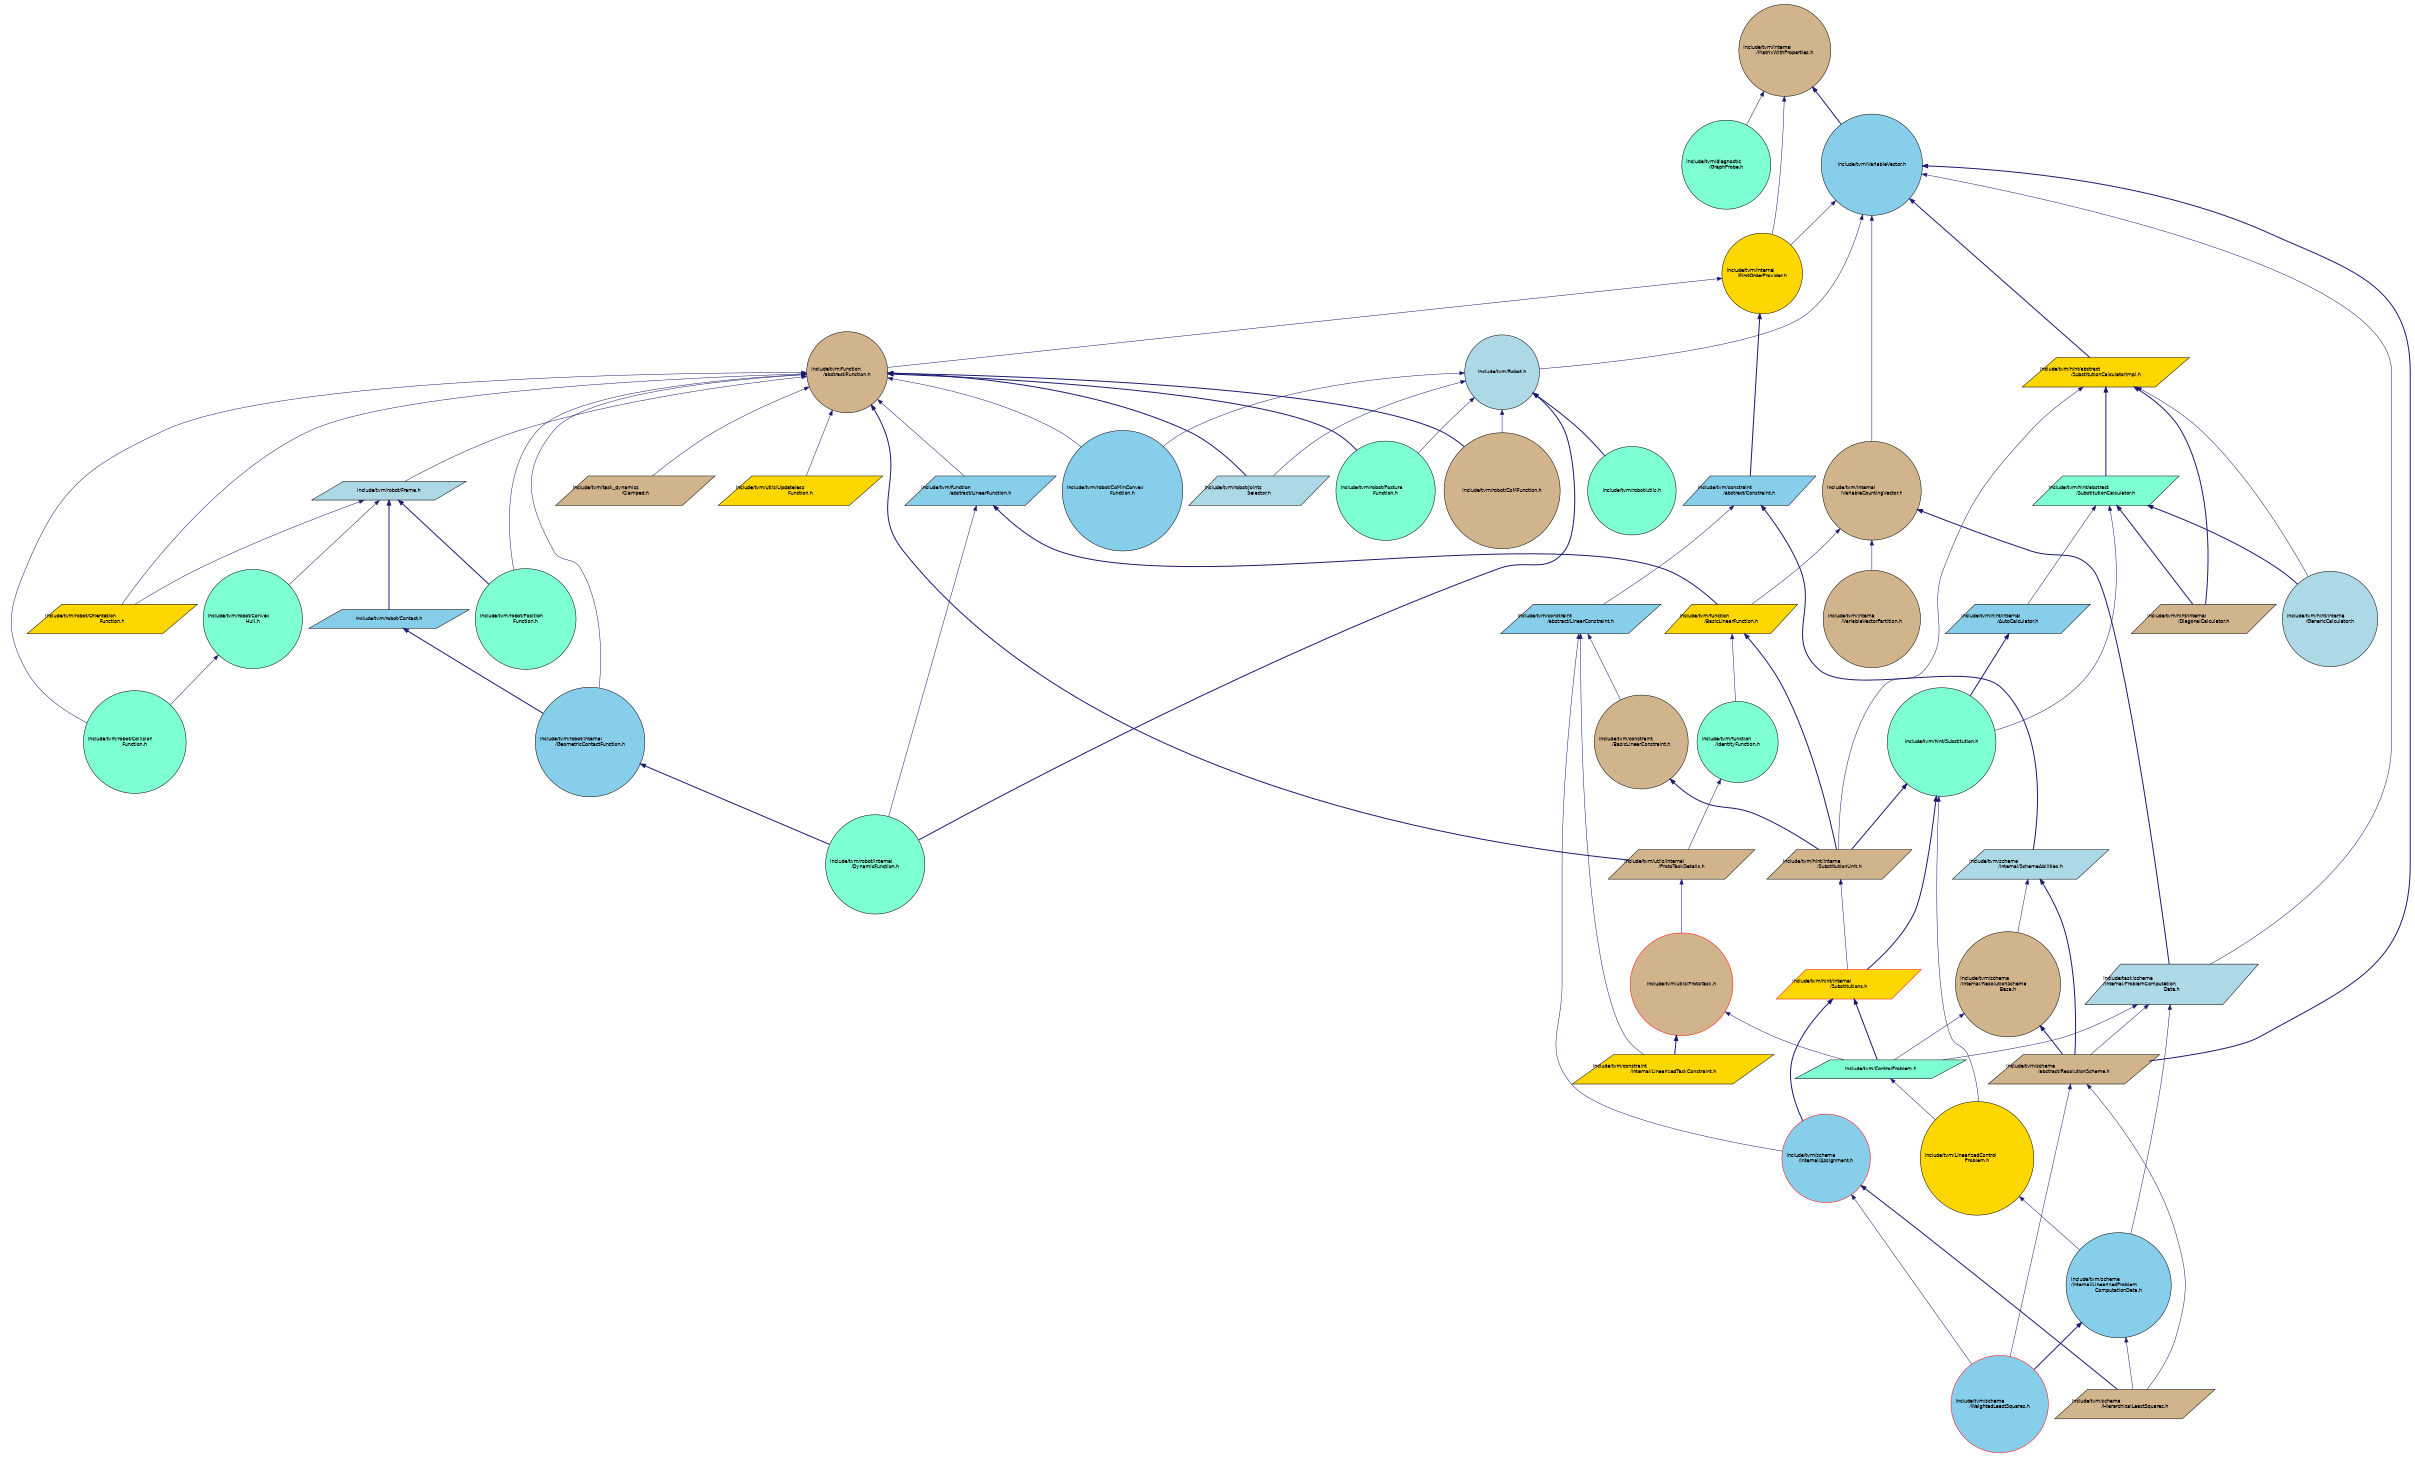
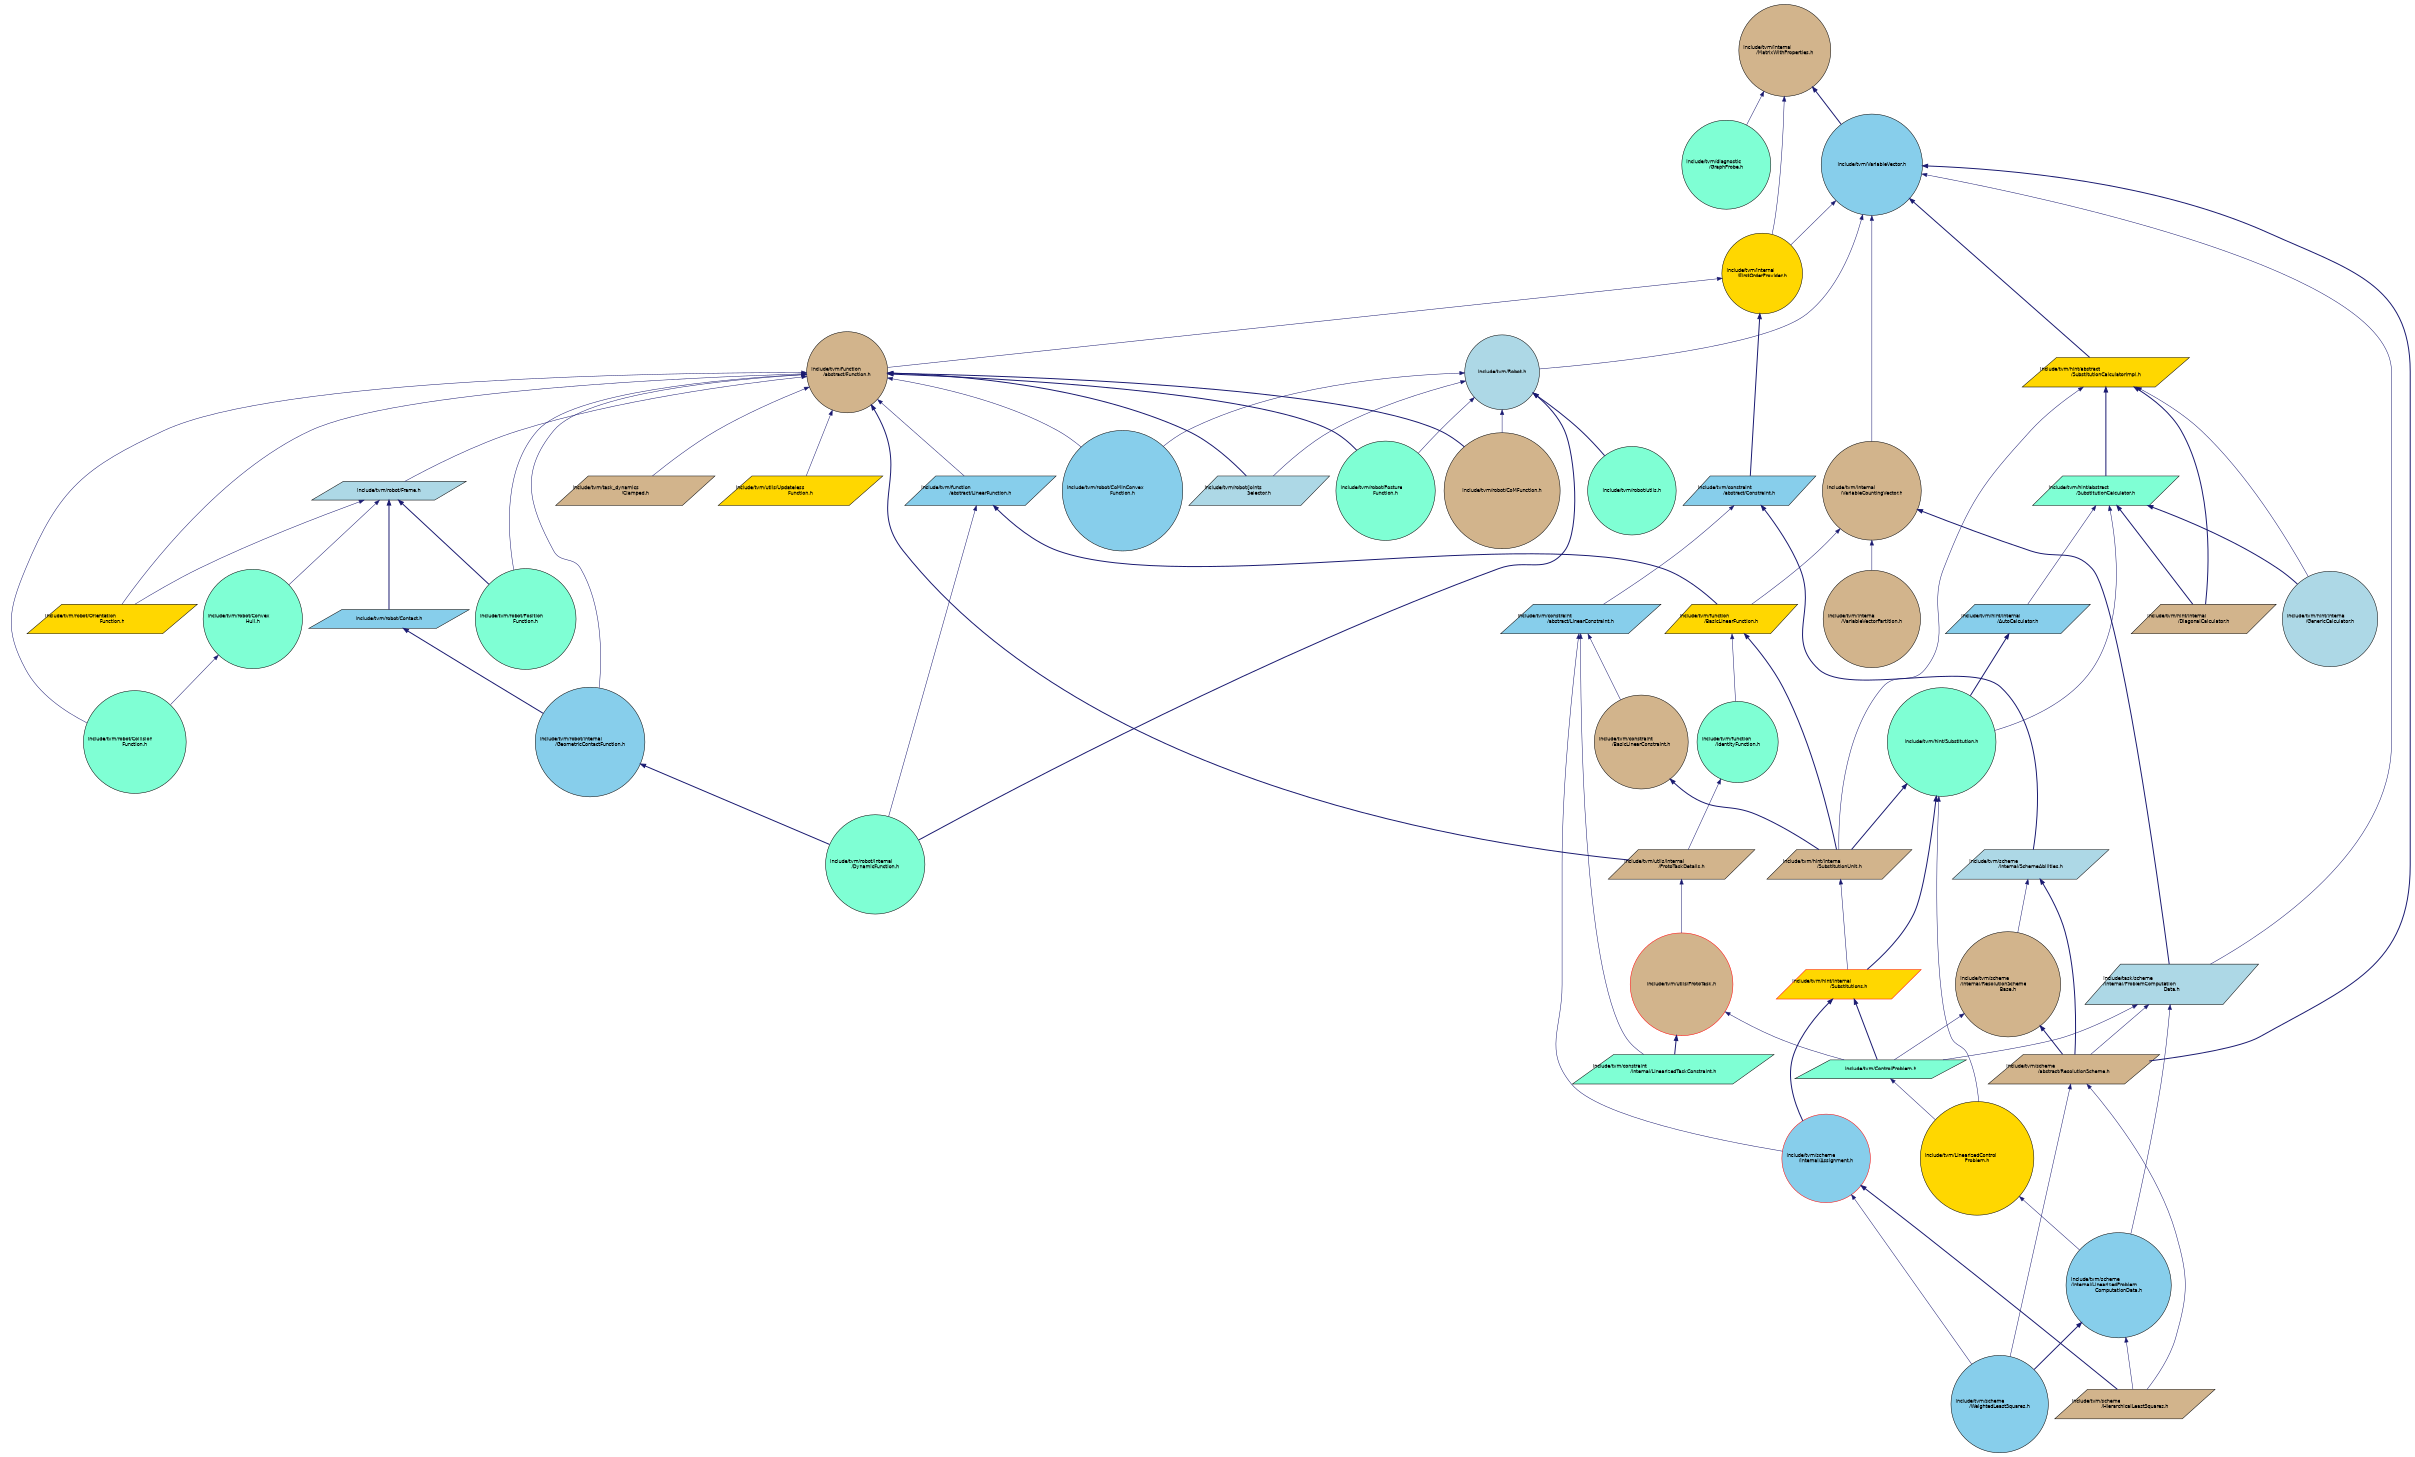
node "include/tvm/constraint /internal/LinearizedTaskConstraint.h": fillcolor gold -> aquamarine
node "include/tvm/scheme /WeightedLeastSquares.h": color red -> black
